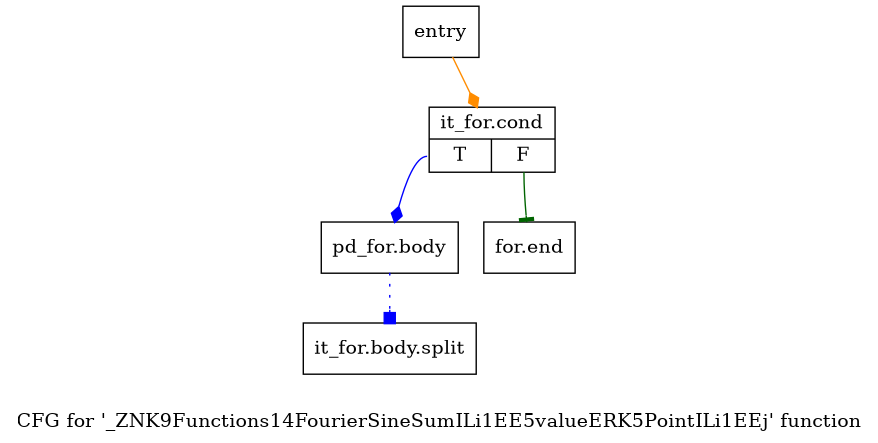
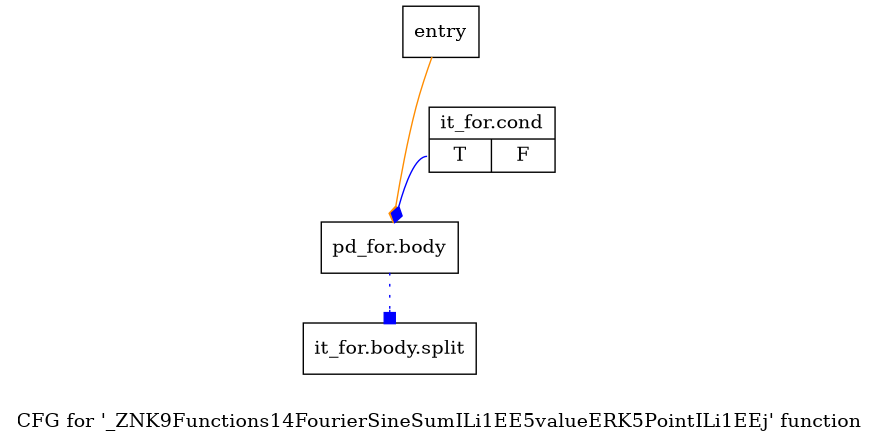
edge "entry" -> "it_for.cond": now "entry" -> "pd_for.body"
node "for.end": removed
